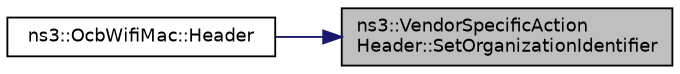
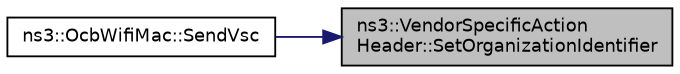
node "ns3::OcbWifiMac::Header": label "ns3::OcbWifiMac::Header" -> "ns3::OcbWifiMac::SendVsc"
